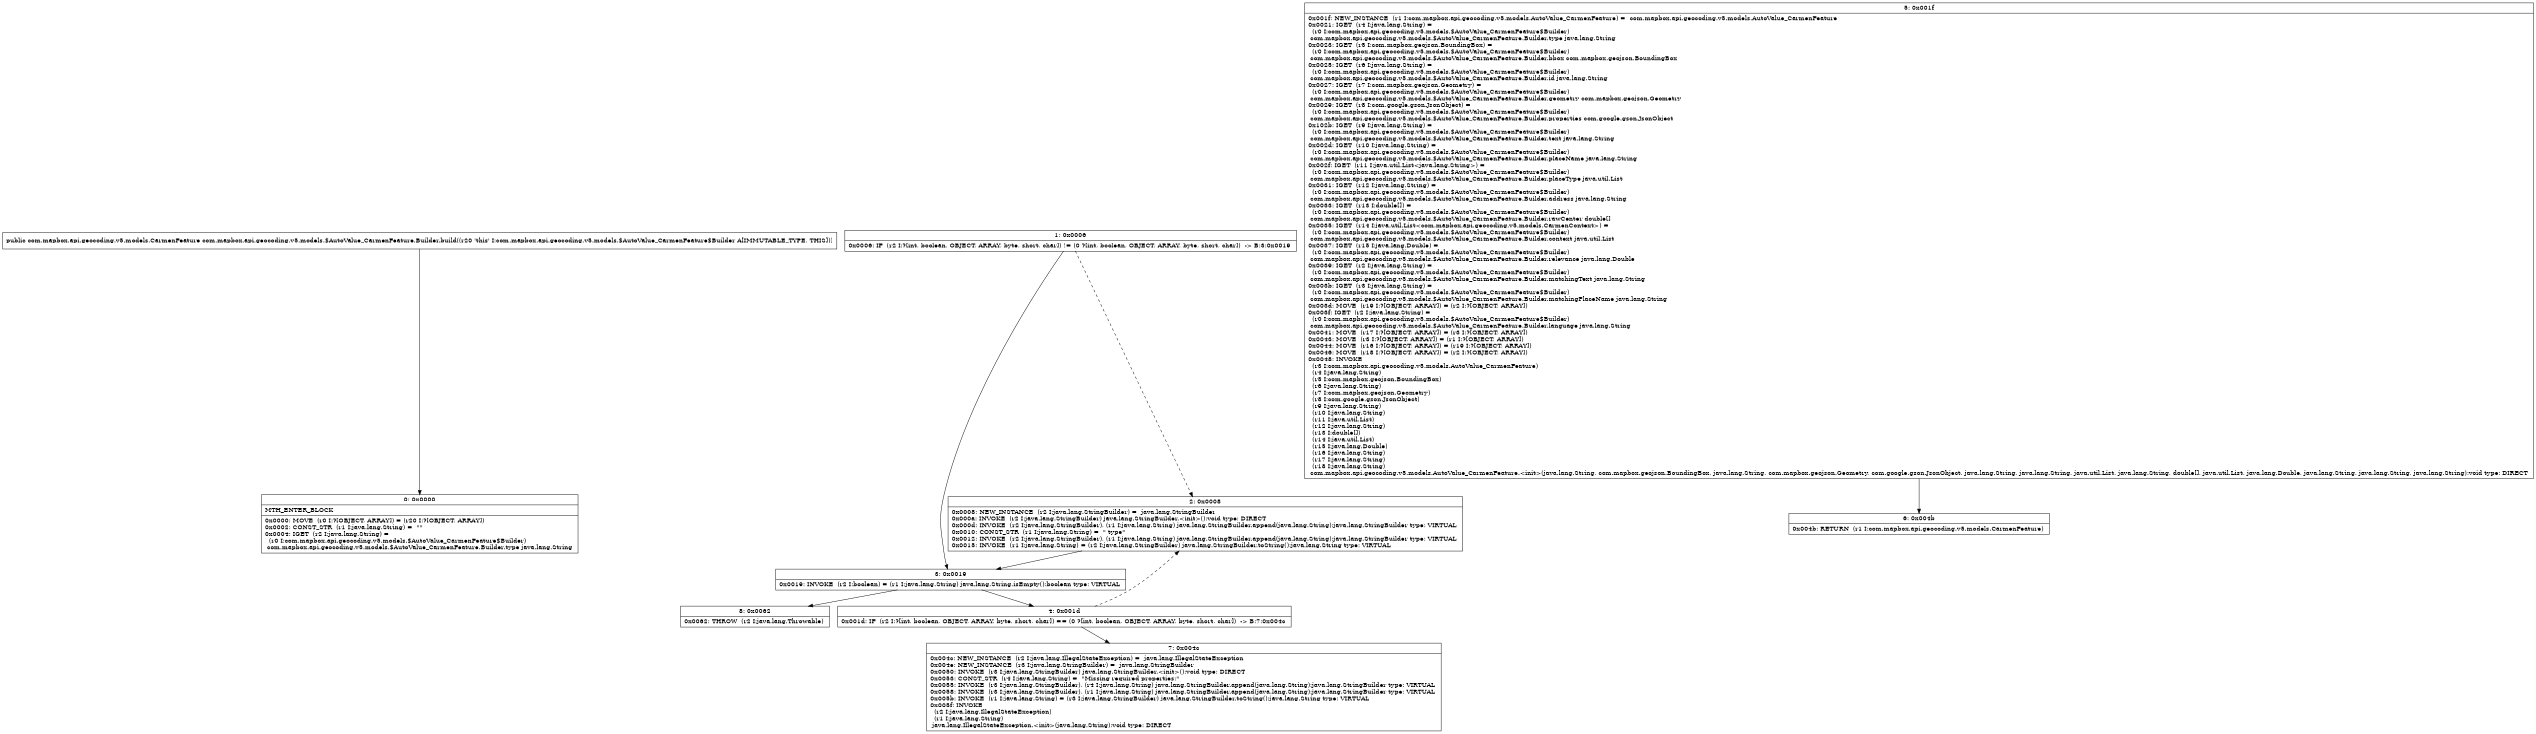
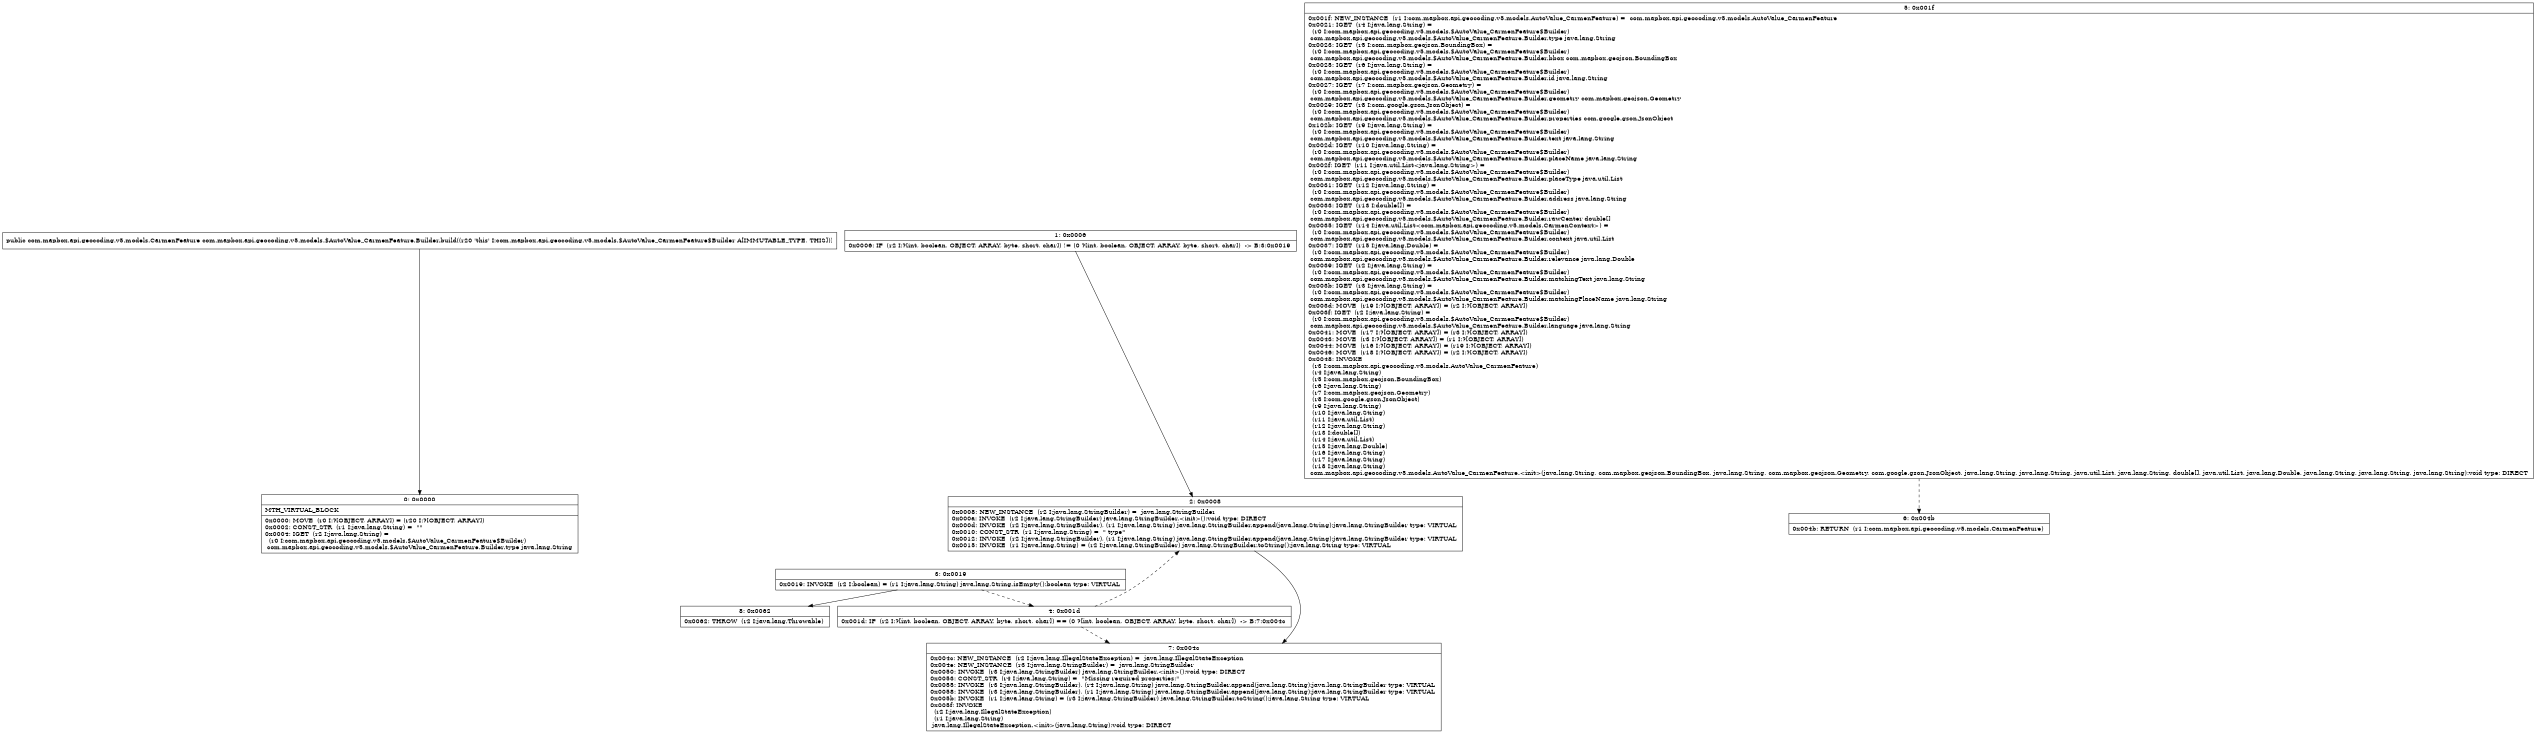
edge "1: 0x0006" -> "2: 0x0008": style dashed -> solid
edge "1: 0x0006" -> "3: 0x0019": removed
edge "5: 0x001f" -> "6: 0x004b": style solid -> dashed
node "0: 0x0000": text "MTH_ENTER_BLOCK" -> "MTH_VIRTUAL_BLOCK"
edge "2: 0x0008" -> "3: 0x0019": now "2: 0x0008" -> "7: 0x004c"
edge "3: 0x0019" -> "4: 0x001d": style solid -> dashed
edge "4: 0x001d" -> "7: 0x004c": style solid -> dashed
